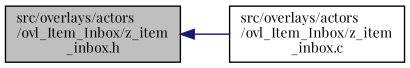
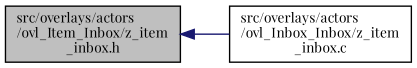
node "src/overlays/actors /ovl_Item_Inbox/z_item _inbox.c": label "src/overlays/actors /ovl_Item_Inbox/z_item _inbox.c" -> "src/overlays/actors /ovl_Inbox_Inbox/z_item _inbox.c"
